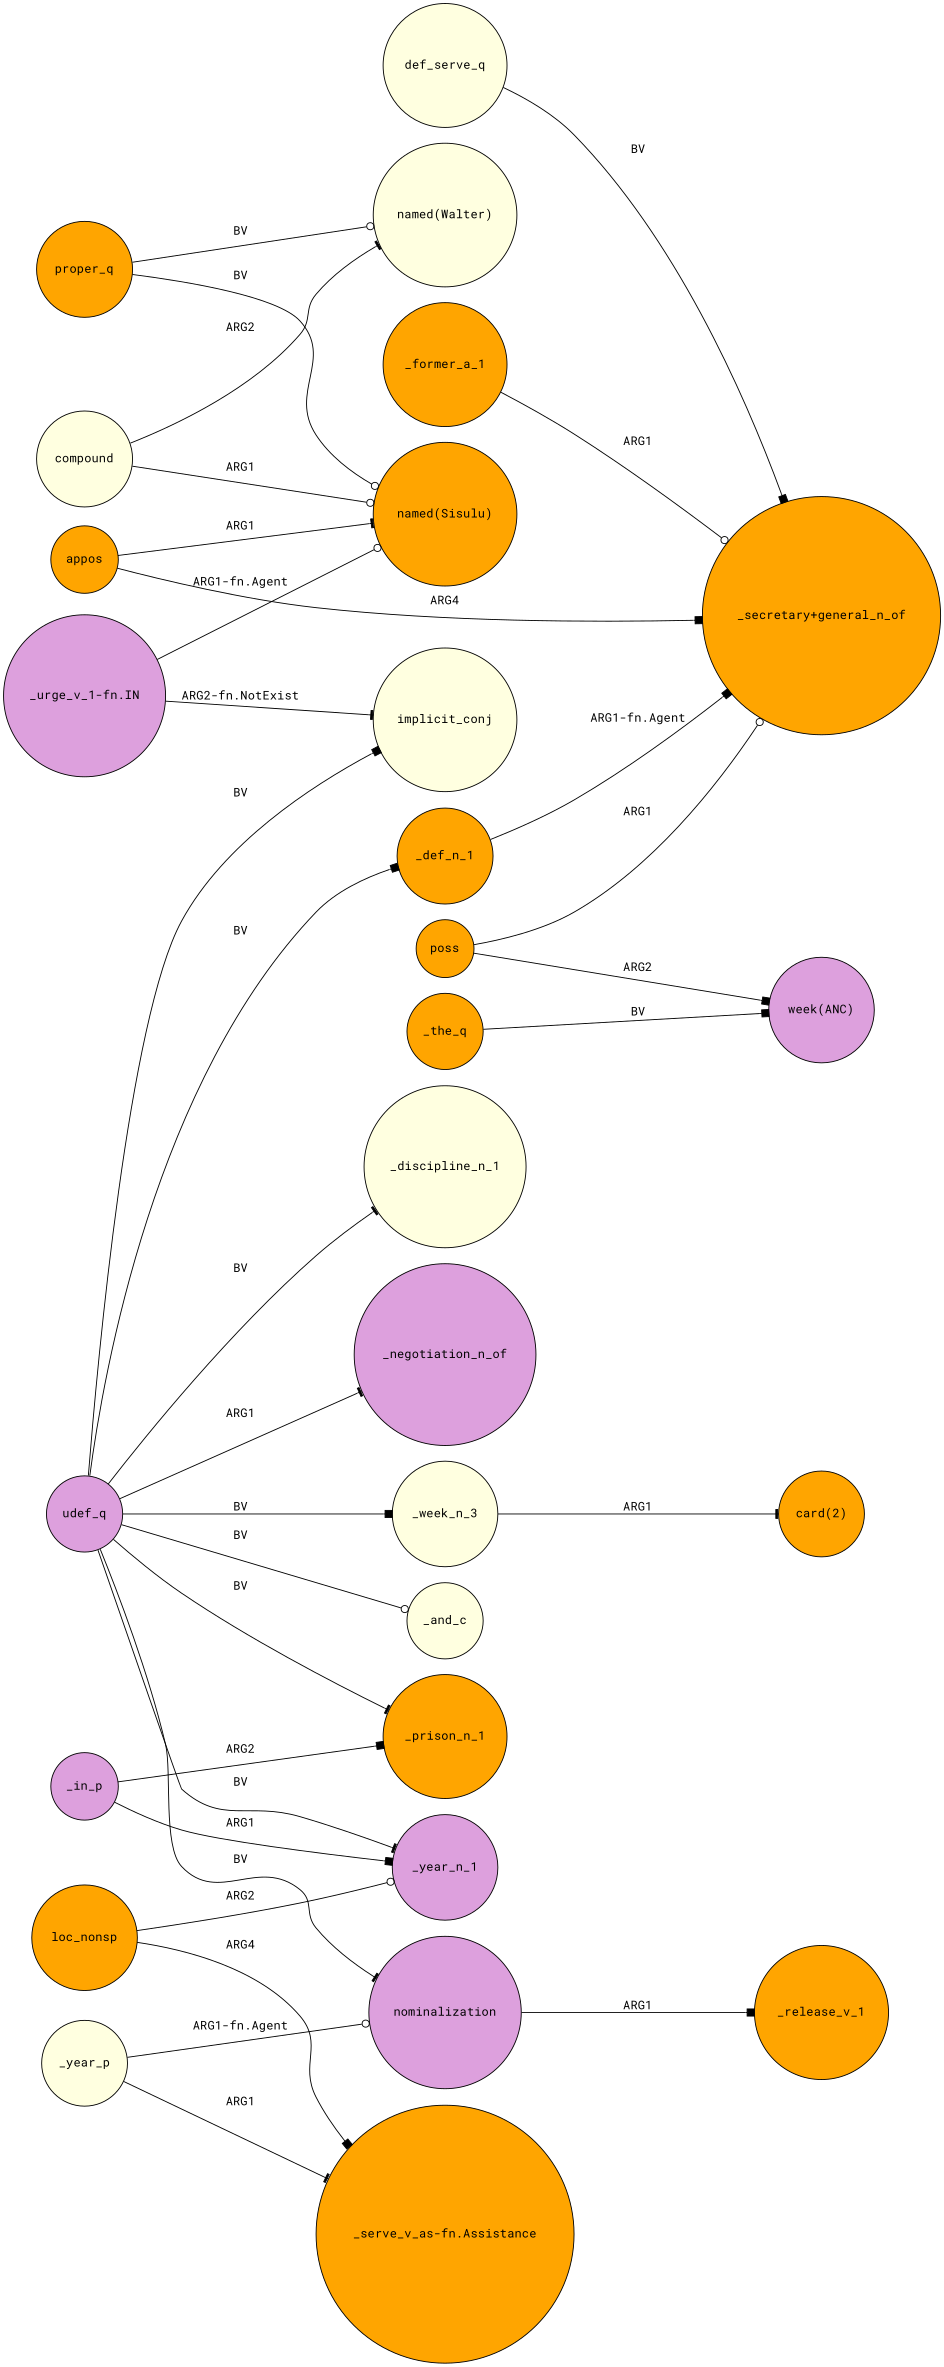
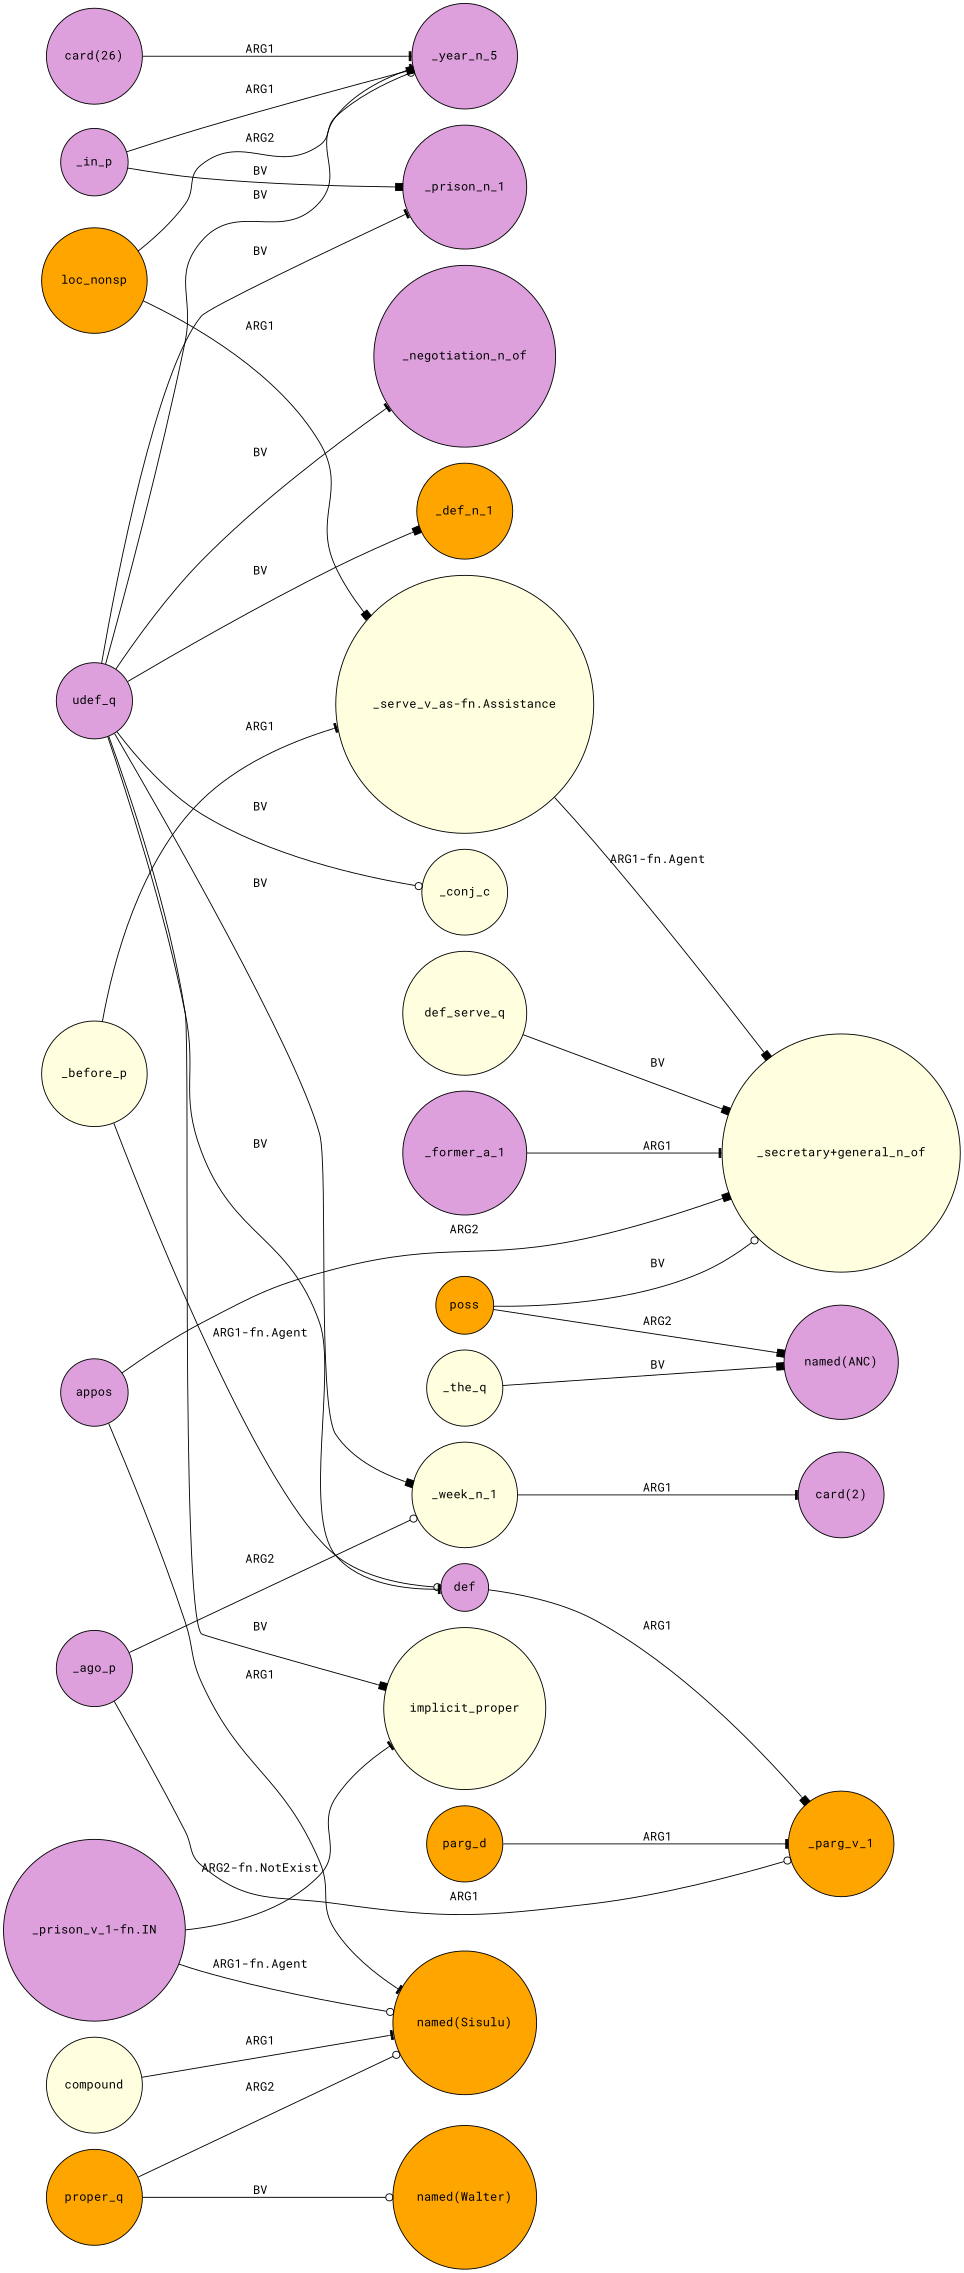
node "card(26)": added
node "named(Walter)": fillcolor lightyellow -> orange
edge "proper_q" -> "named(Sisulu)": label "BV" -> "ARG2"
edge "compound" -> "named(Walter)": removed, label "ARG2"
node "_former_a_1": fillcolor orange -> plum
edge "_former_a_1" -> "_secretary+general_n_of": arrowhead odot -> tee
edge "compound" -> "named(Sisulu)": arrowhead odot -> tee
node "appos": fillcolor orange -> plum
edge "appos" -> "_secretary+general_n_of": label "ARG4" -> "ARG2"
node "_secretary+general_n_of": fillcolor orange -> lightyellow
node "_urge_v_1-fn.IN": label "_urge_v_1-fn.IN" -> "_prison_v_1-fn.IN"
node "implicit_conj": label "implicit_conj" -> "implicit_proper"
edge "_def_n_1" -> "_secretary+general_n_of": now "_serve_v_as-fn.Assistance" -> "_secretary+general_n_of"
edge "poss" -> "_secretary+general_n_of": label "ARG1" -> "BV"
node "week(ANC)": label "week(ANC)" -> "named(ANC)"
node "_the_q": fillcolor orange -> lightyellow
node "_discipline_n_1": removed
edge "udef_q" -> "_negotiation_n_of": label "ARG1" -> "BV"
node "_week_n_3": label "_week_n_3" -> "_week_n_1"
node "card(2)": fillcolor orange -> plum
node "_and_c": label "_and_c" -> "_conj_c"
node "_ago_p": added
node "_prison_n_1": fillcolor orange -> plum
edge "_in_p" -> "_prison_n_1": label "ARG2" -> "BV"
node "parg_d": added
node "_year_n_1": label "_year_n_1" -> "_year_n_5"
edge "loc_nonsp" -> "_serve_v_as-fn.Assistance": label "ARG4" -> "ARG1"
node "nominalization": label "nominalization" -> "def"
node "_release_v_1": label "_release_v_1" -> "_parg_v_1"
node "_year_p": label "_year_p" -> "_before_p"
node "_serve_v_as-fn.Assistance": fillcolor orange -> lightyellow
